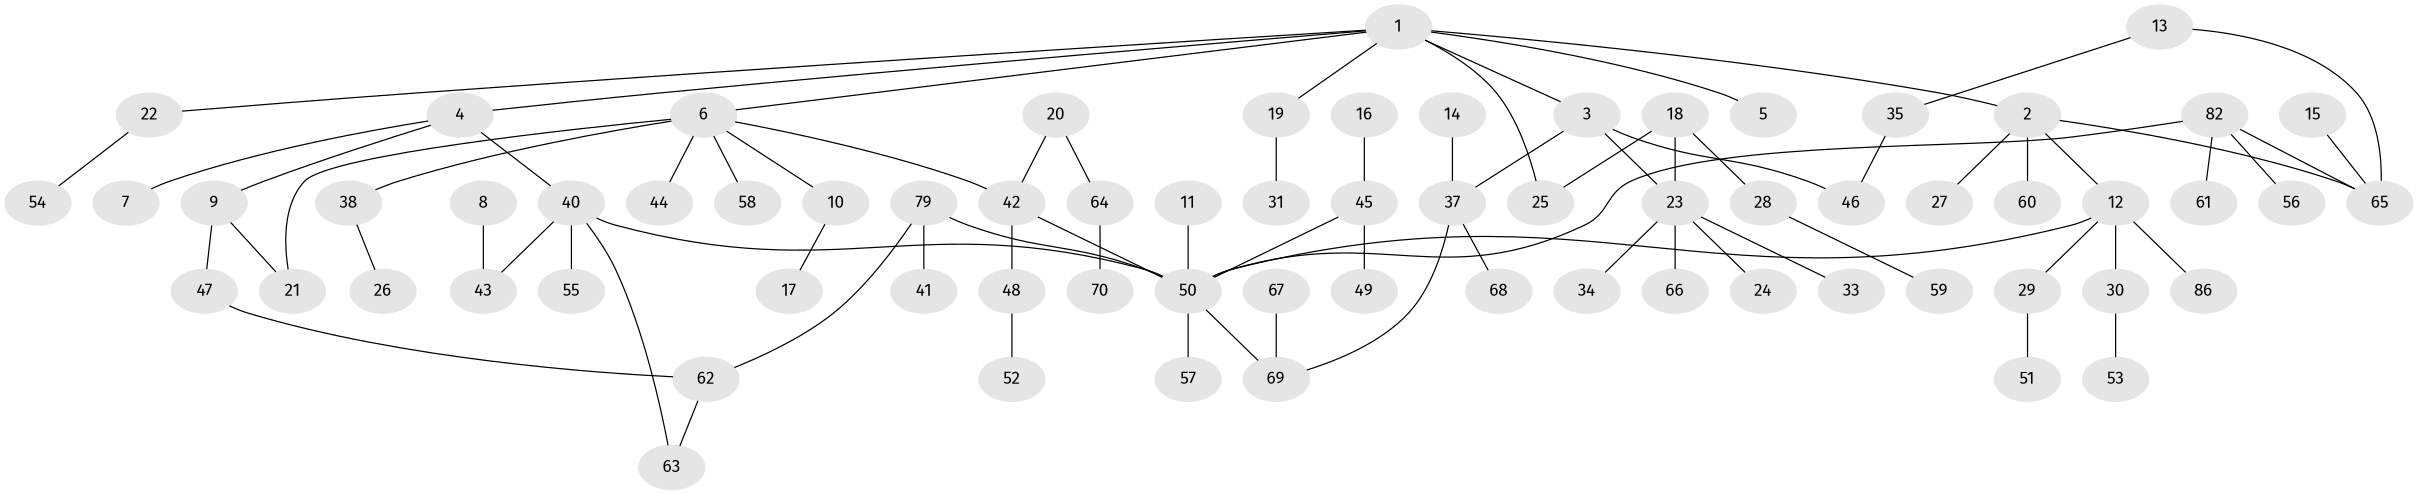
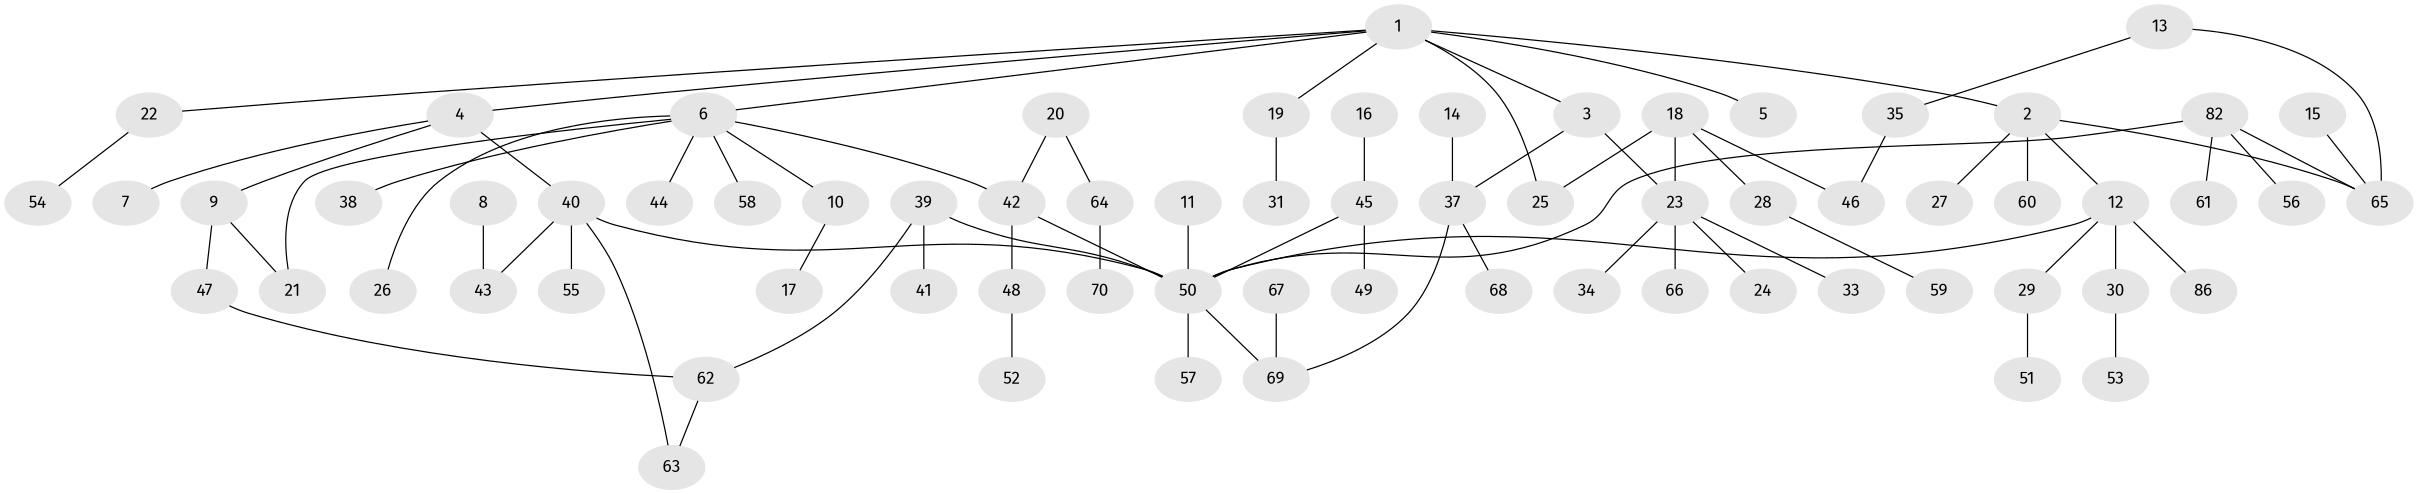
edge "3" -- "46": now "18" -- "46"
node "79": label "79" -> "39"
edge "38" -- "26": now "6" -- "26"
